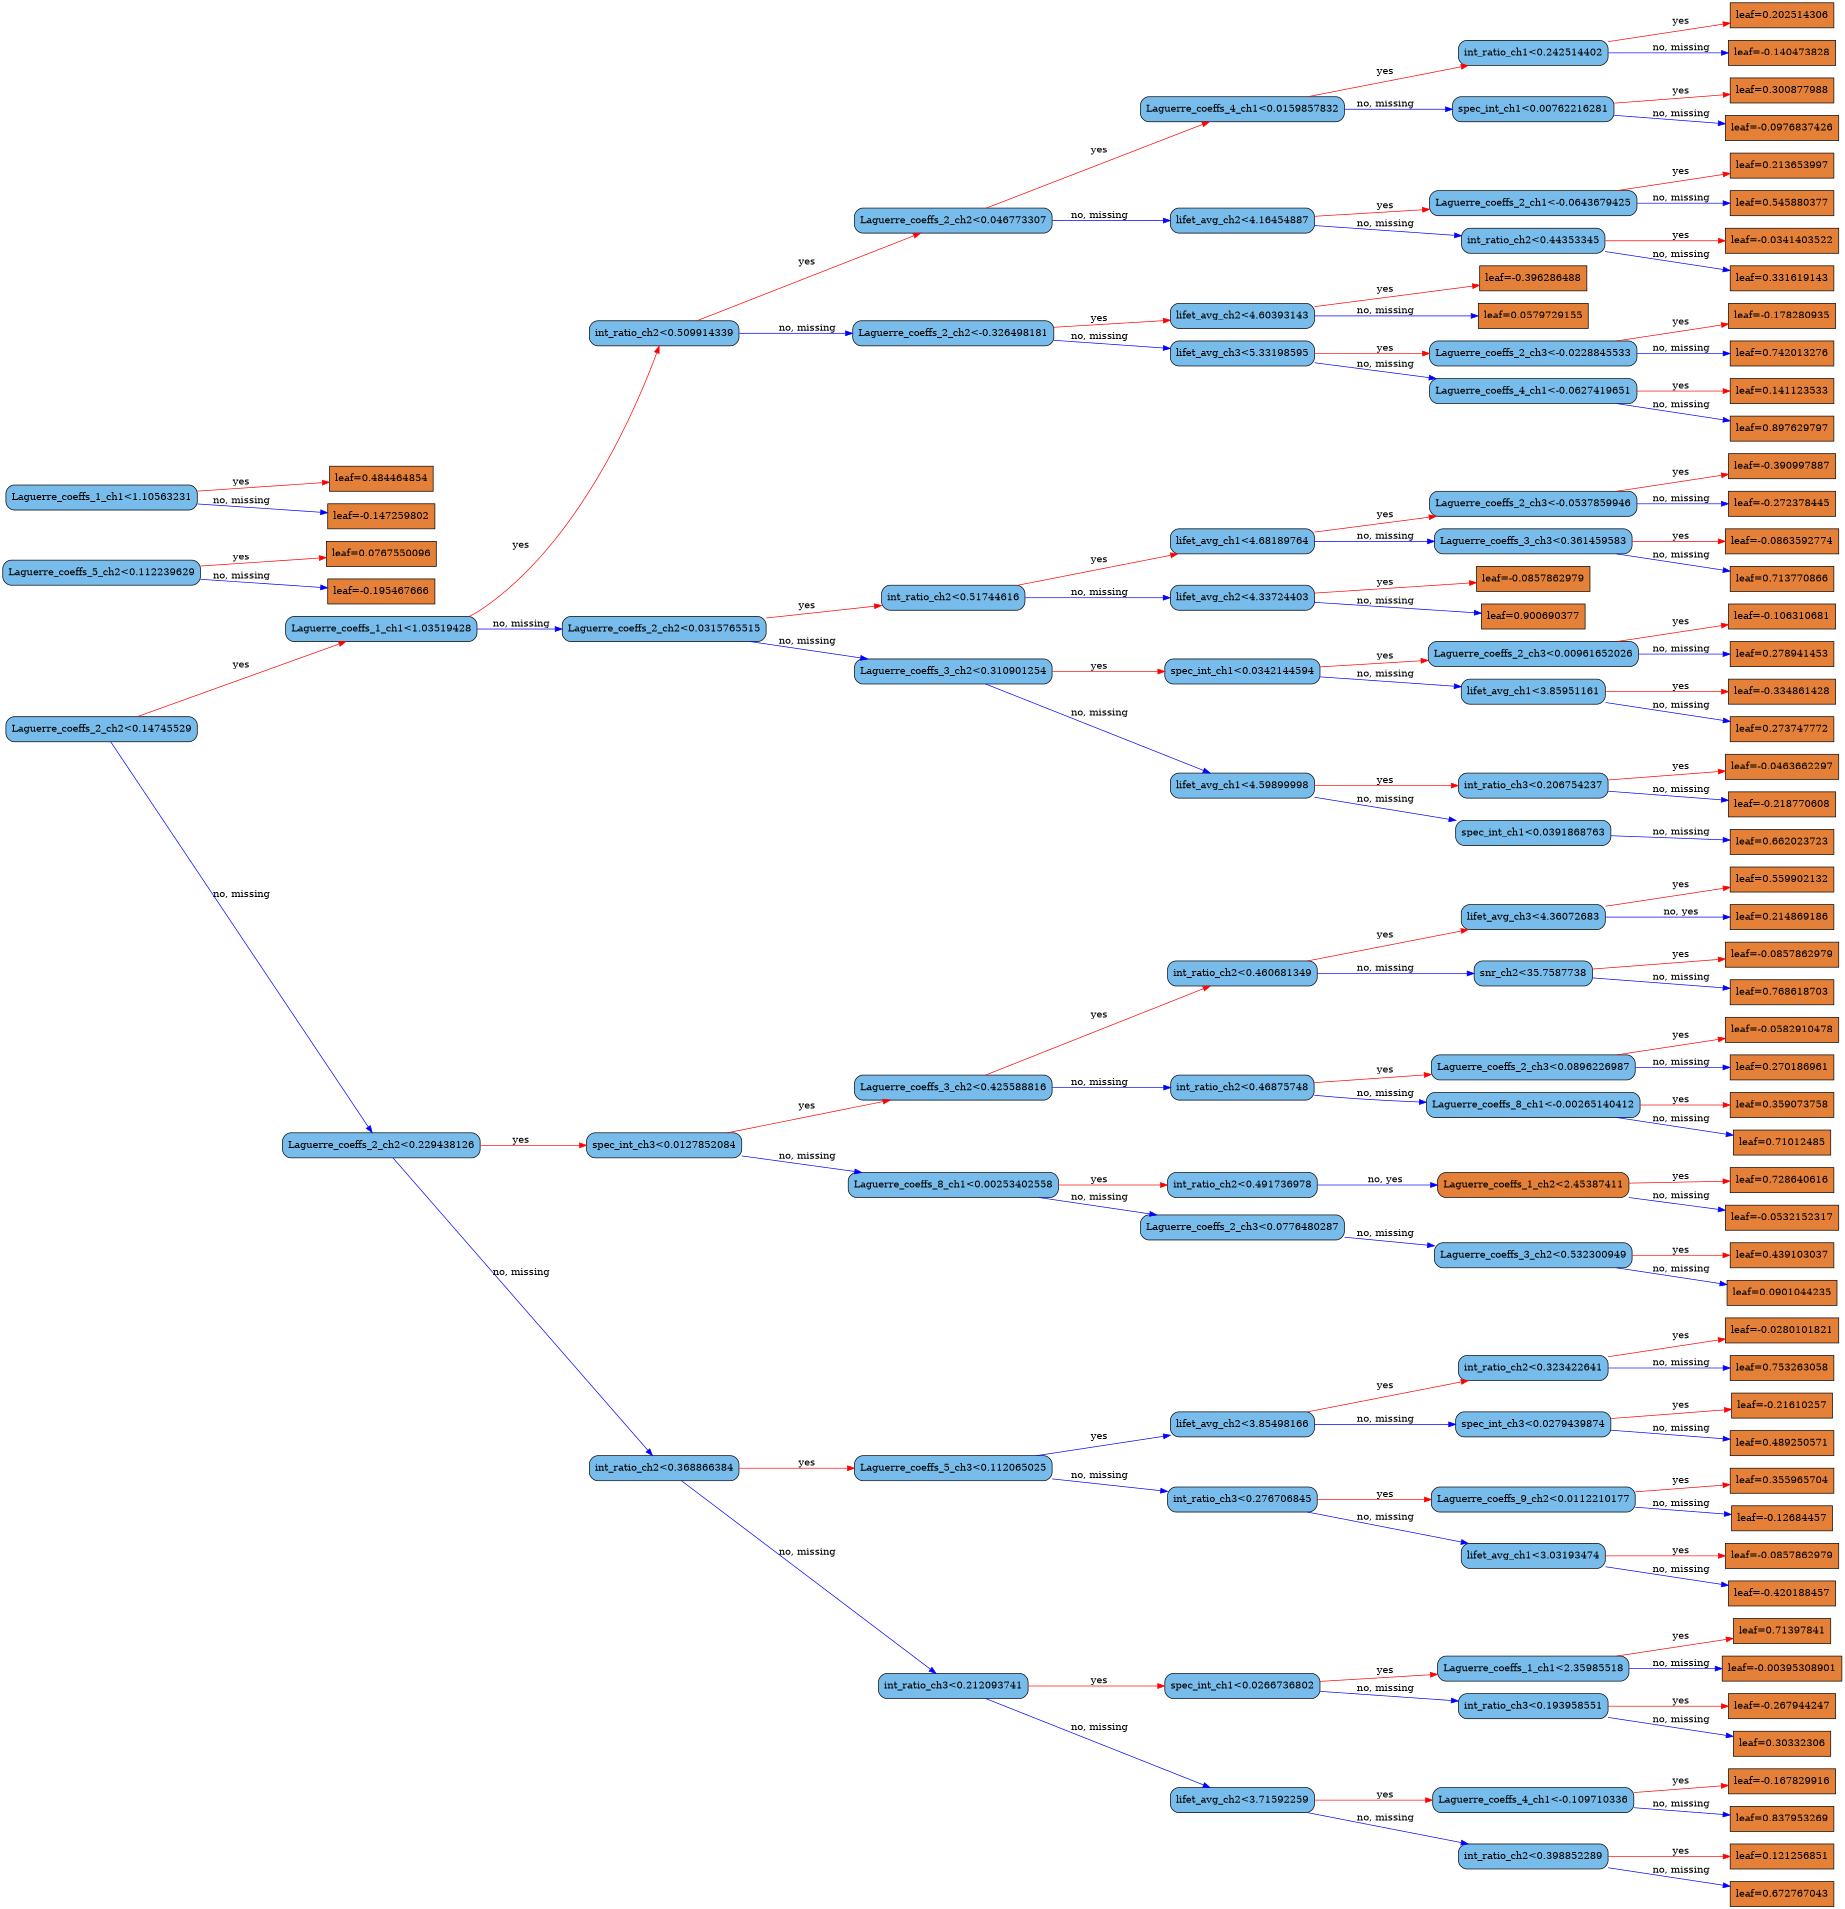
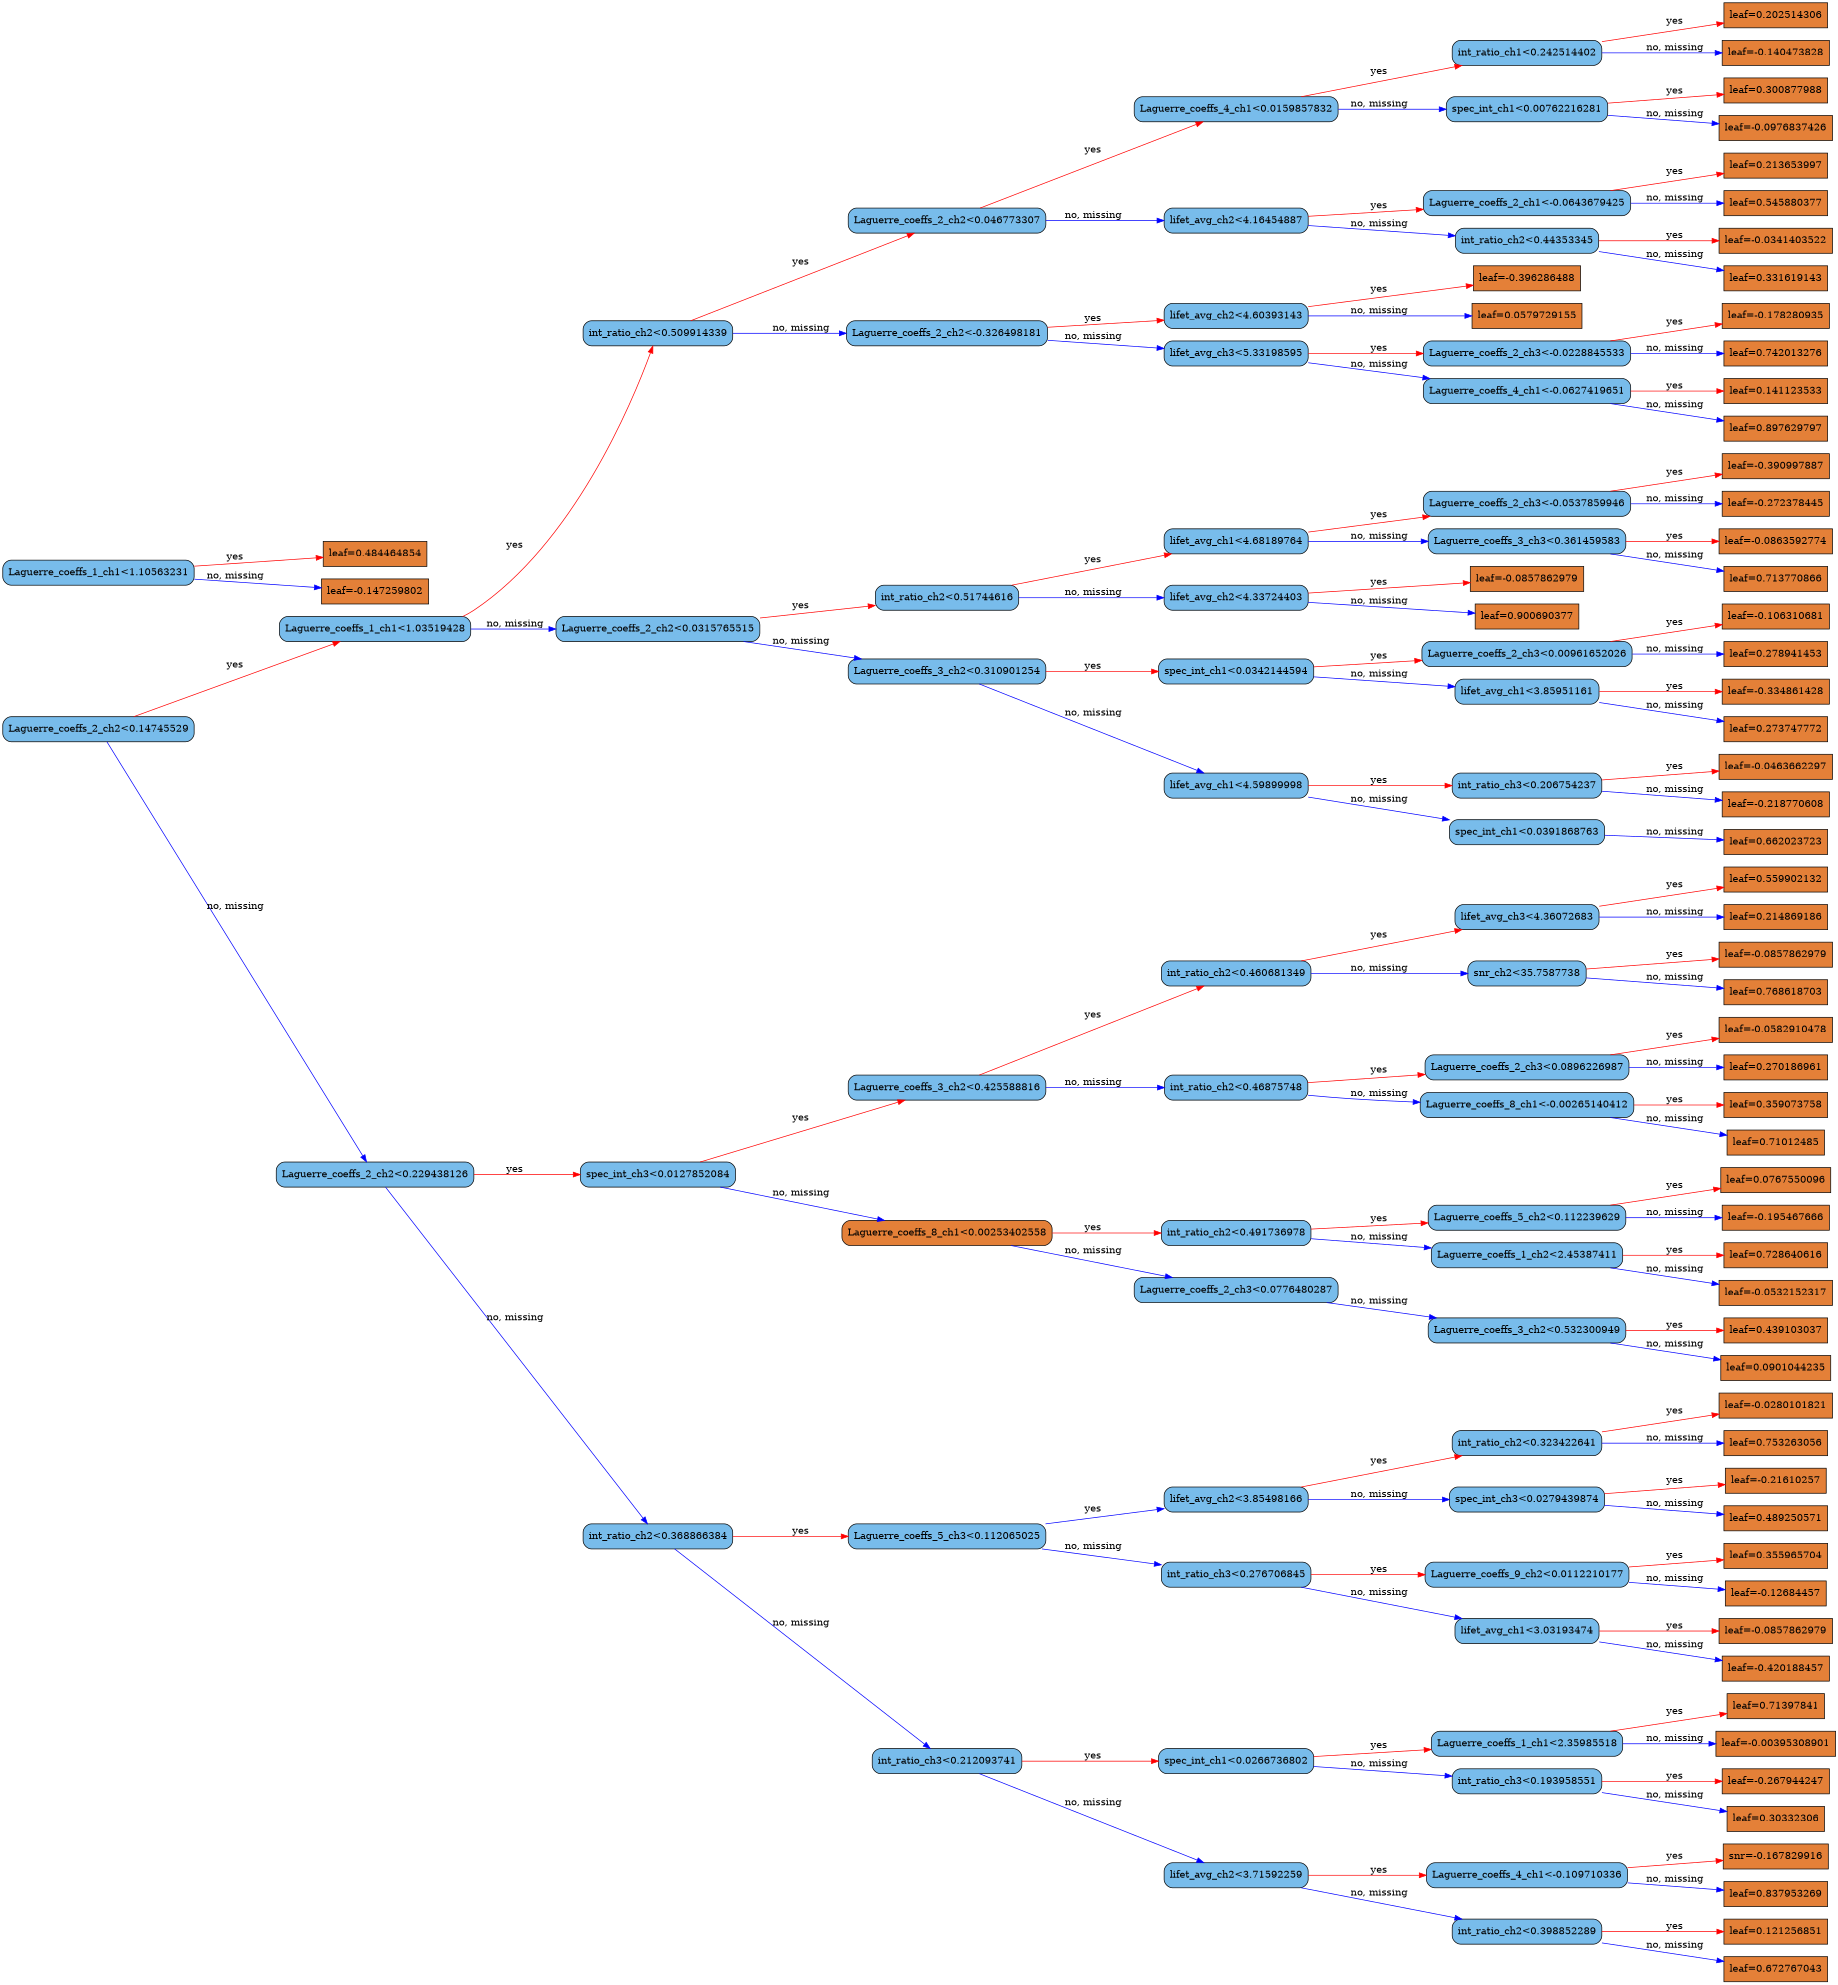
edge "lifet_avg_ch3<4.36072683" -> "leaf=0.214869186": label "no, yes" -> "no, missing"
edge "int_ratio_ch2<0.491736978" -> "Laguerre_coeffs_1_ch2<2.45387411": label "no, yes" -> "no, missing"
node "Laguerre_coeffs_8_ch1<0.00253402558": fillcolor #78bceb -> #e48038
node "Laguerre_coeffs_1_ch2<2.45387411": fillcolor #e48038 -> #78bceb
edge "int_ratio_ch2<0.491736978" -> "Laguerre_coeffs_5_ch2<0.112239629": added, label "yes"
node "leaf=0.753263058": label "leaf=0.753263058" -> "leaf=0.753263056"
node "leaf=-0.167829916": label "leaf=-0.167829916" -> "snr=-0.167829916"
